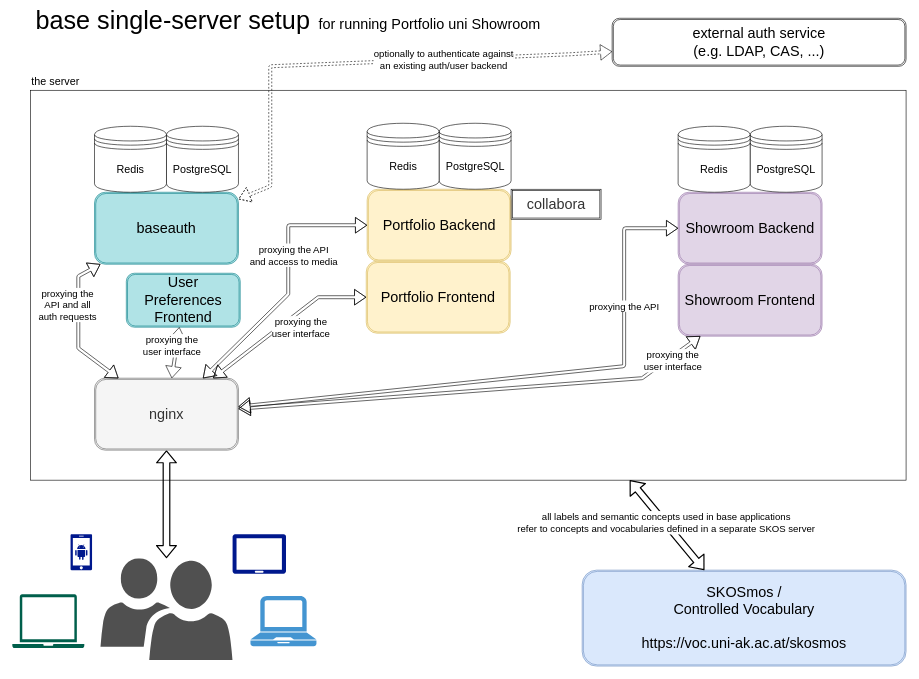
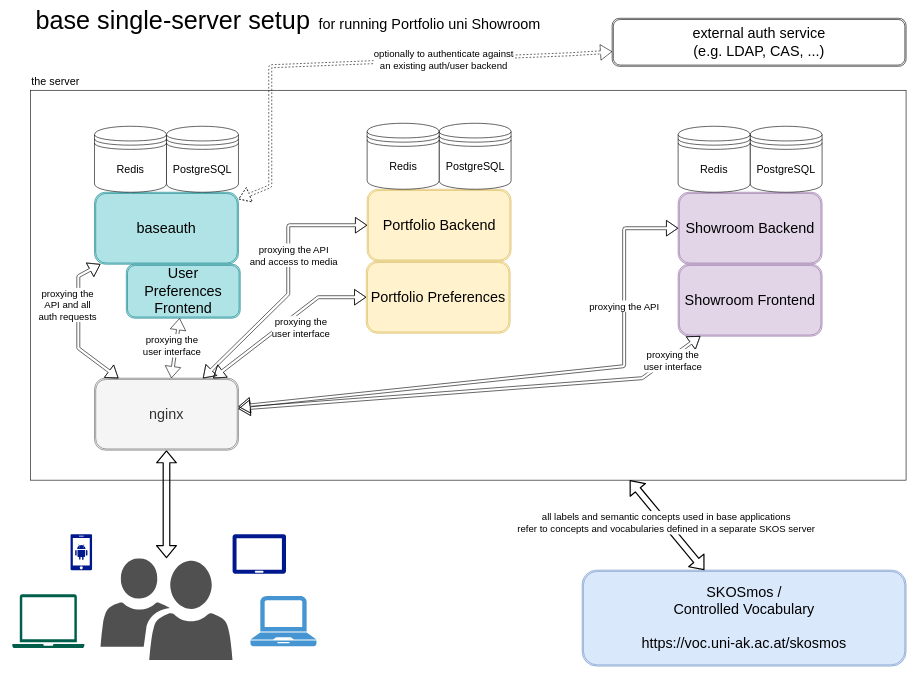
node "collabora": removed
node "Portfolio Frontend": label "Portfolio Frontend" -> "Portfolio Preferences"
node "User Preferences Frontend": moved (183, 300) -> (183, 291)
